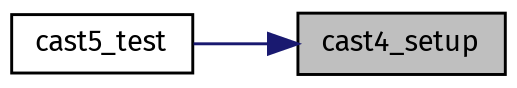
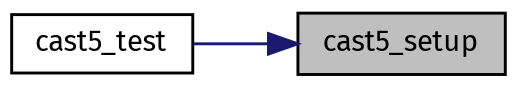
node "cast4_setup": label "cast4_setup" -> "cast5_setup"
